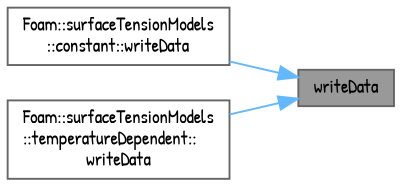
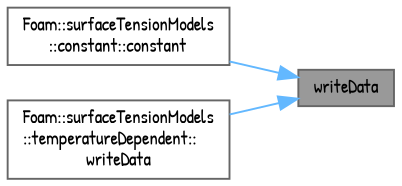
node "Foam::surfaceTensionModels ::constant::writeData": label "Foam::surfaceTensionModels ::constant::writeData" -> "Foam::surfaceTensionModels ::constant::constant"
